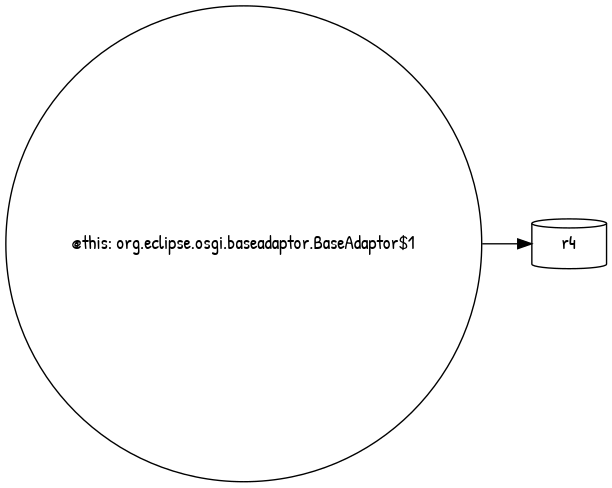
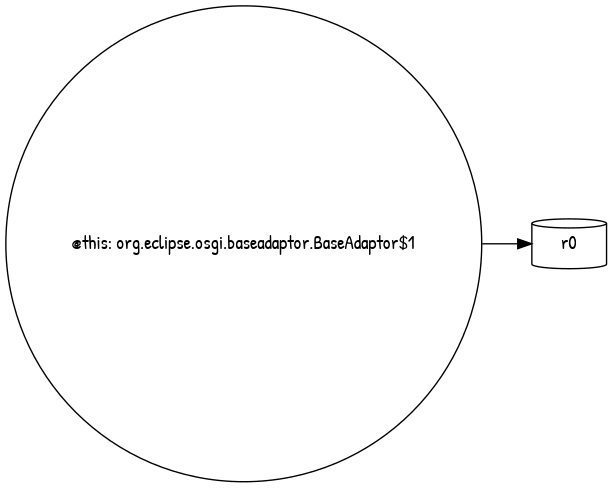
node "r4": label "r4" -> "r0"
